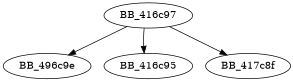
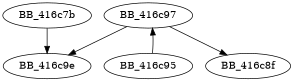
node "BB_416c7b": added
edge "BB_416c97" -> "BB_416c95": reversed
node "BB_496c9e": label "BB_496c9e" -> "BB_416c9e"
node "BB_417c8f": label "BB_417c8f" -> "BB_416c8f"
